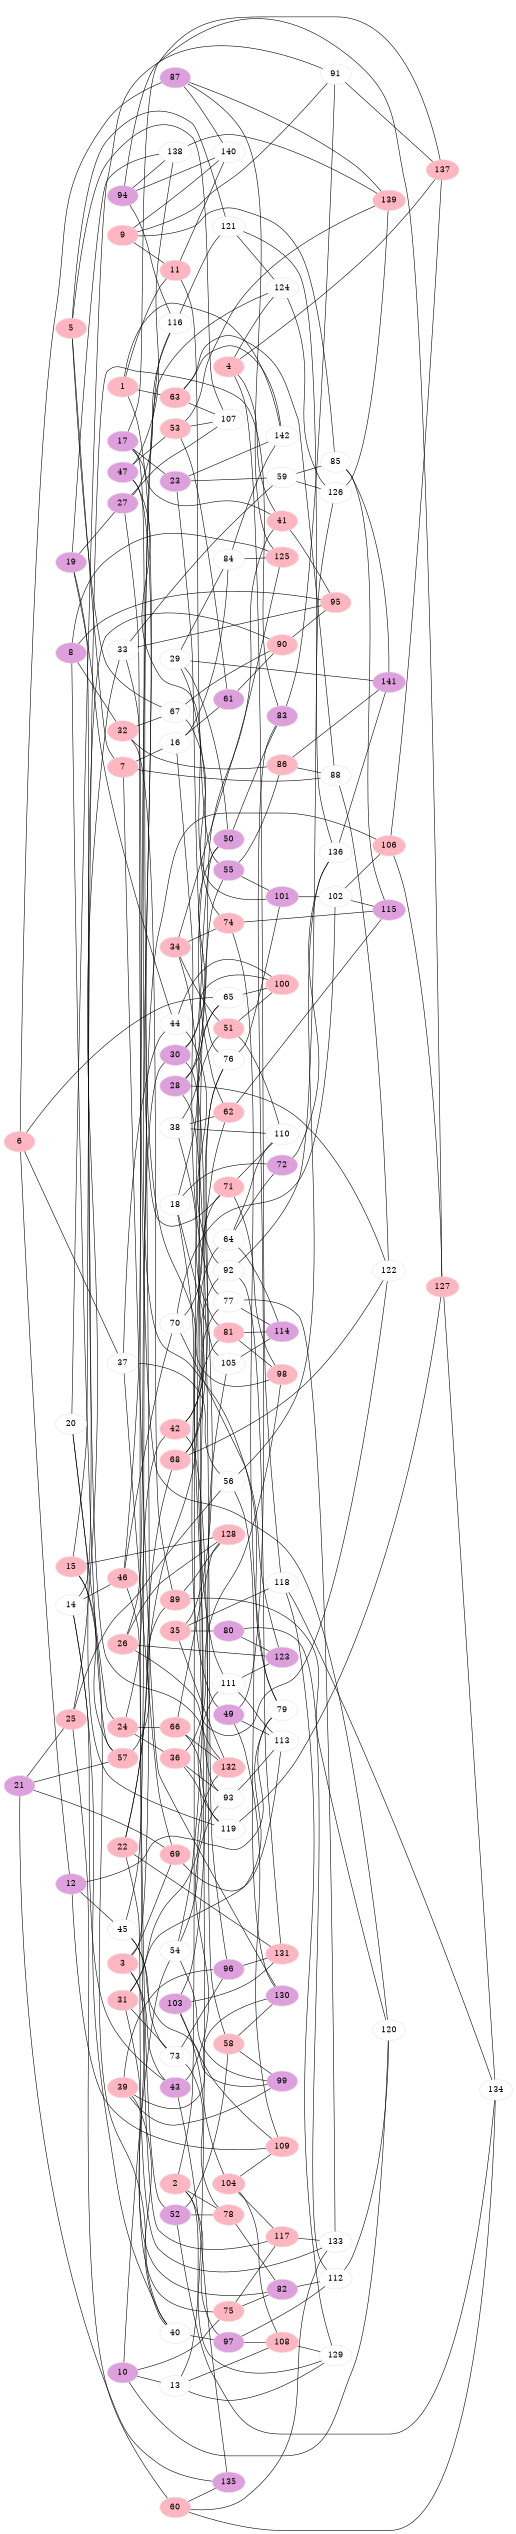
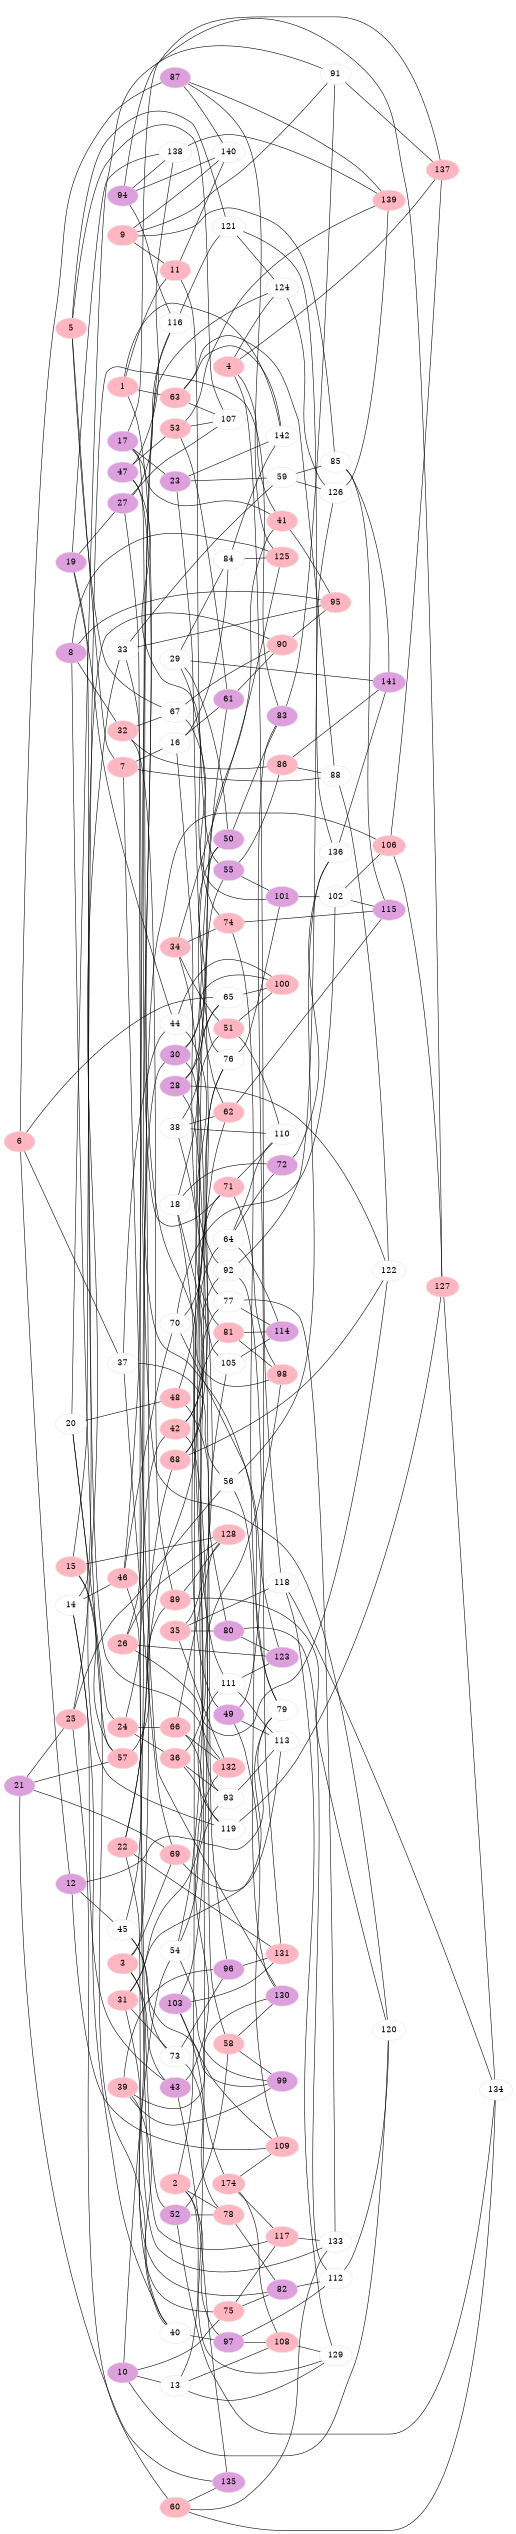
node "48": added
node "104": label "104" -> "174"
